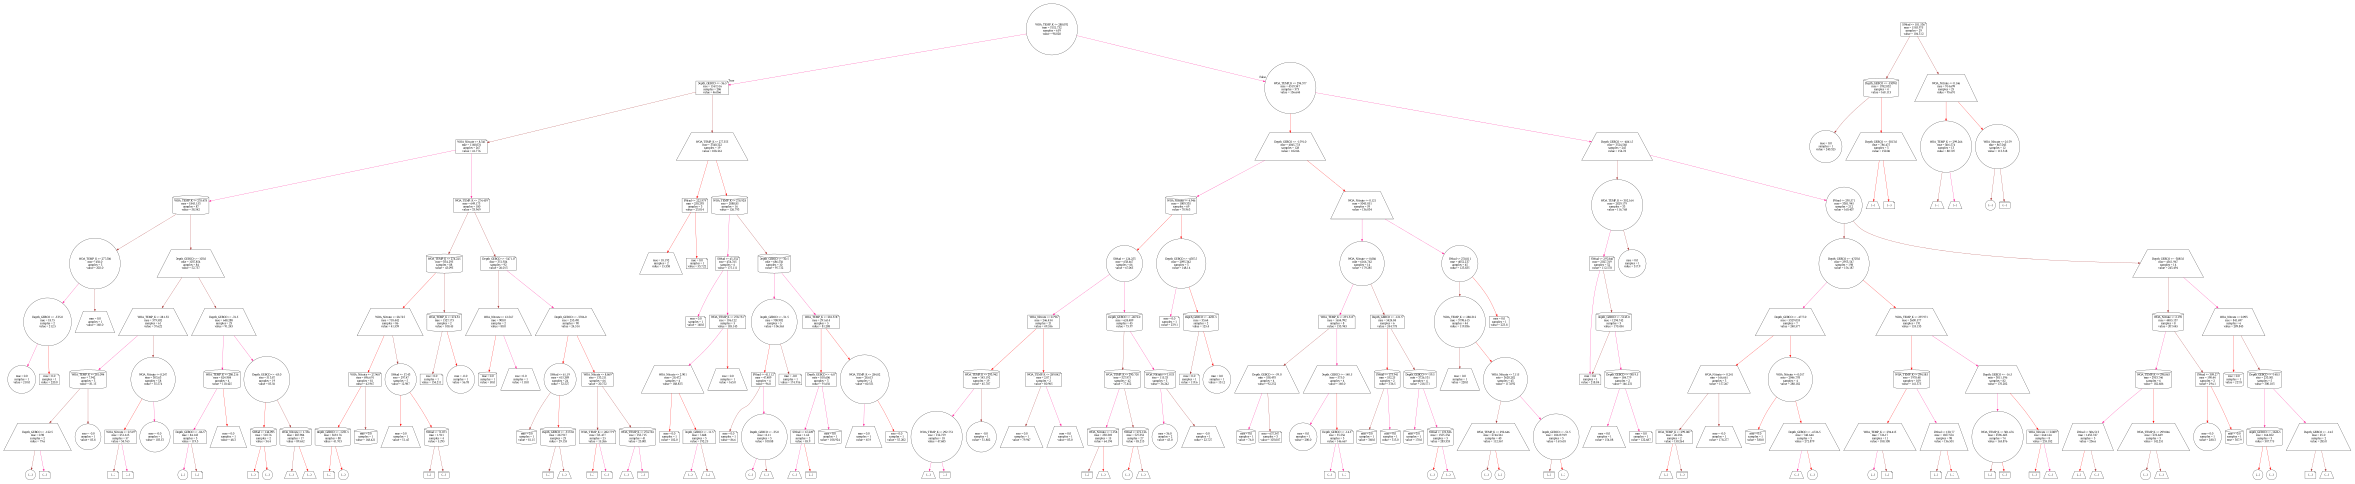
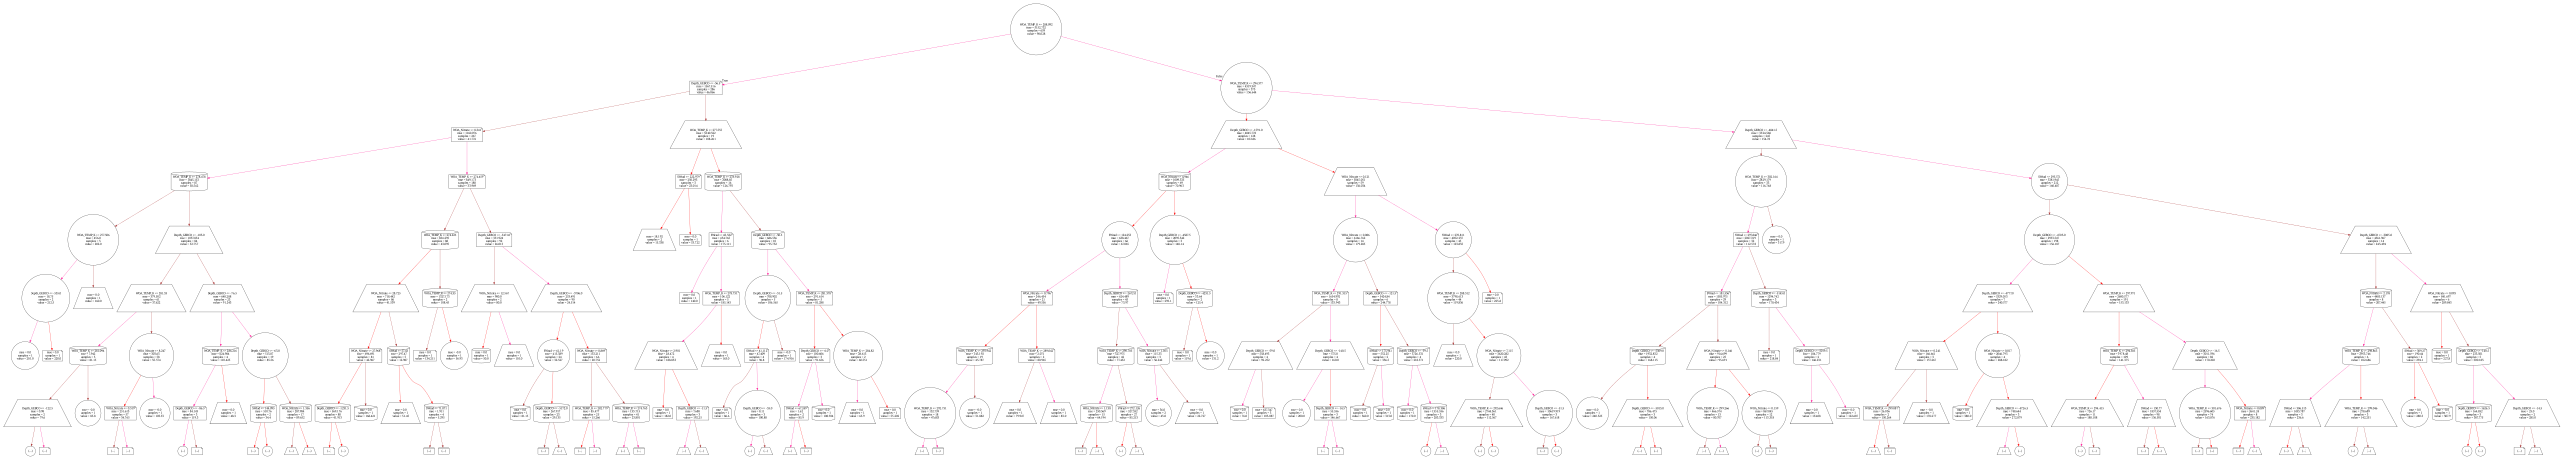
edge "SWrad <= 297.846 mse = 2027.769 samples = 32 value = 112.578" -> "mse = 0.0 samples = 1 value = 218.84": now "SWrad <= 297.846 mse = 2027.769 samples = 32 value = 112.578" -> "SWrad <= 181.536 mse = 1585.975 samples = 29 value = 104.312"
node "SWrad <= 57.43 mse = 297.47 samples = 5 value = 12.987": shape circle -> cylinder
node "mse = -0.0 samples = 1 mse = 307.9": label "mse = -0.0 samples = 1 mse = 307.9" -> "mse = -0.0 samples = 1 value = 307.9"
